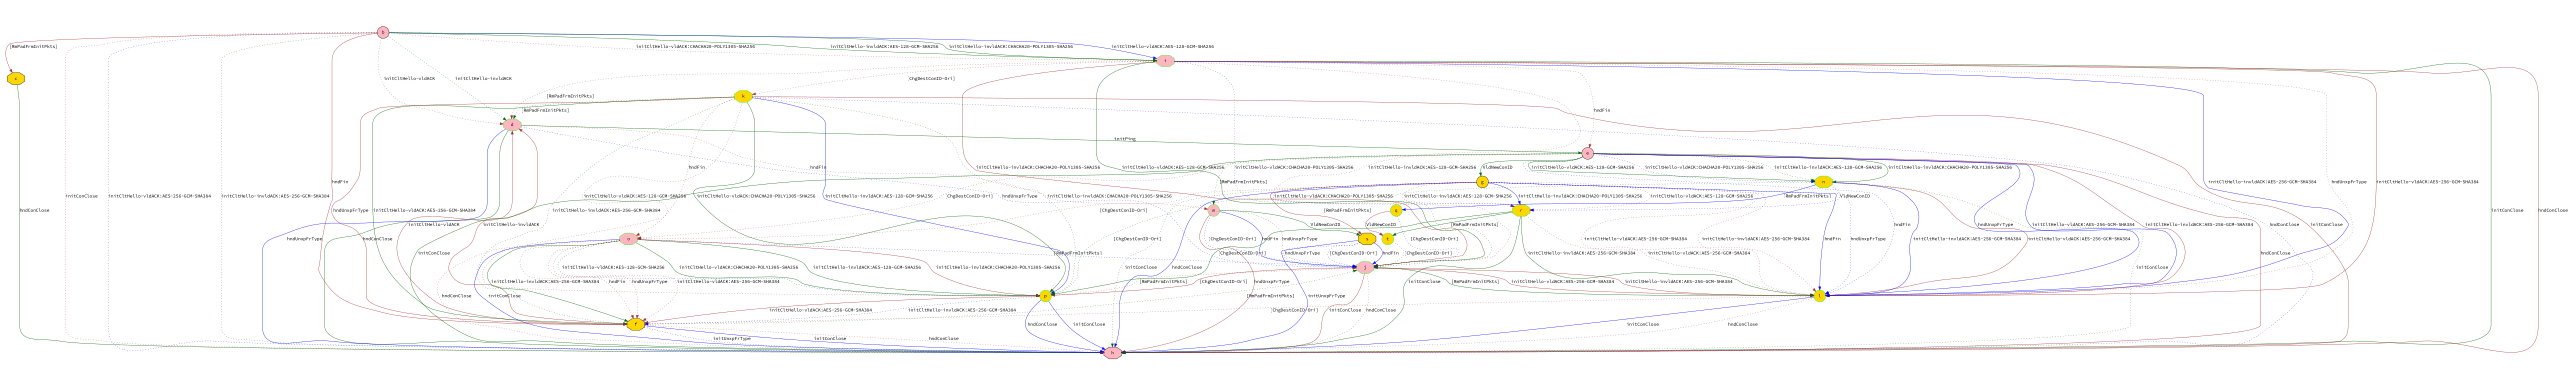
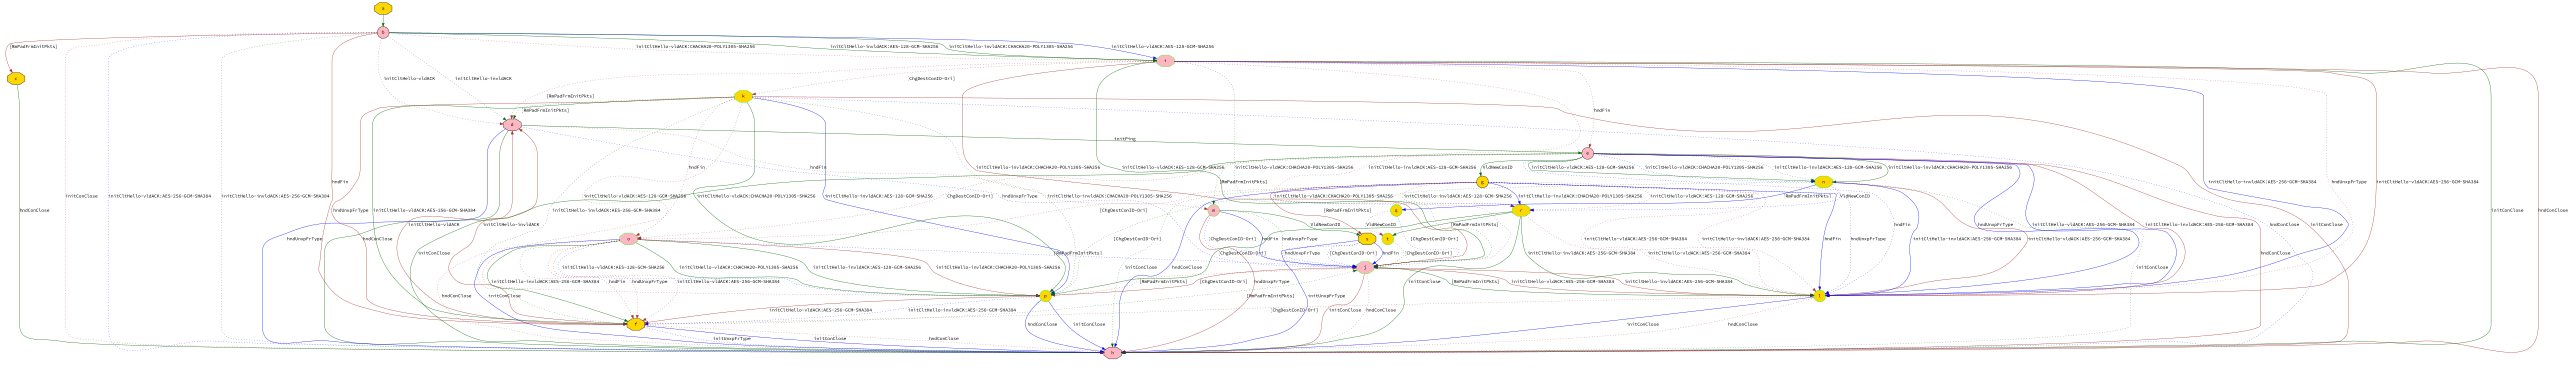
node "a": added
node "d": color green -> black
edge "q" -> "t": style solid -> dotted
